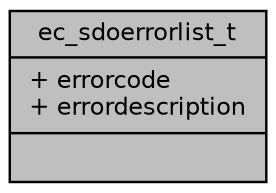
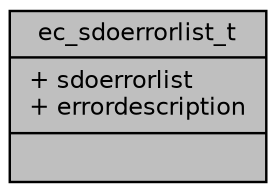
node "ec_sdoerrorlist_t": text "+ errorcode" -> "+ sdoerrorlist"
